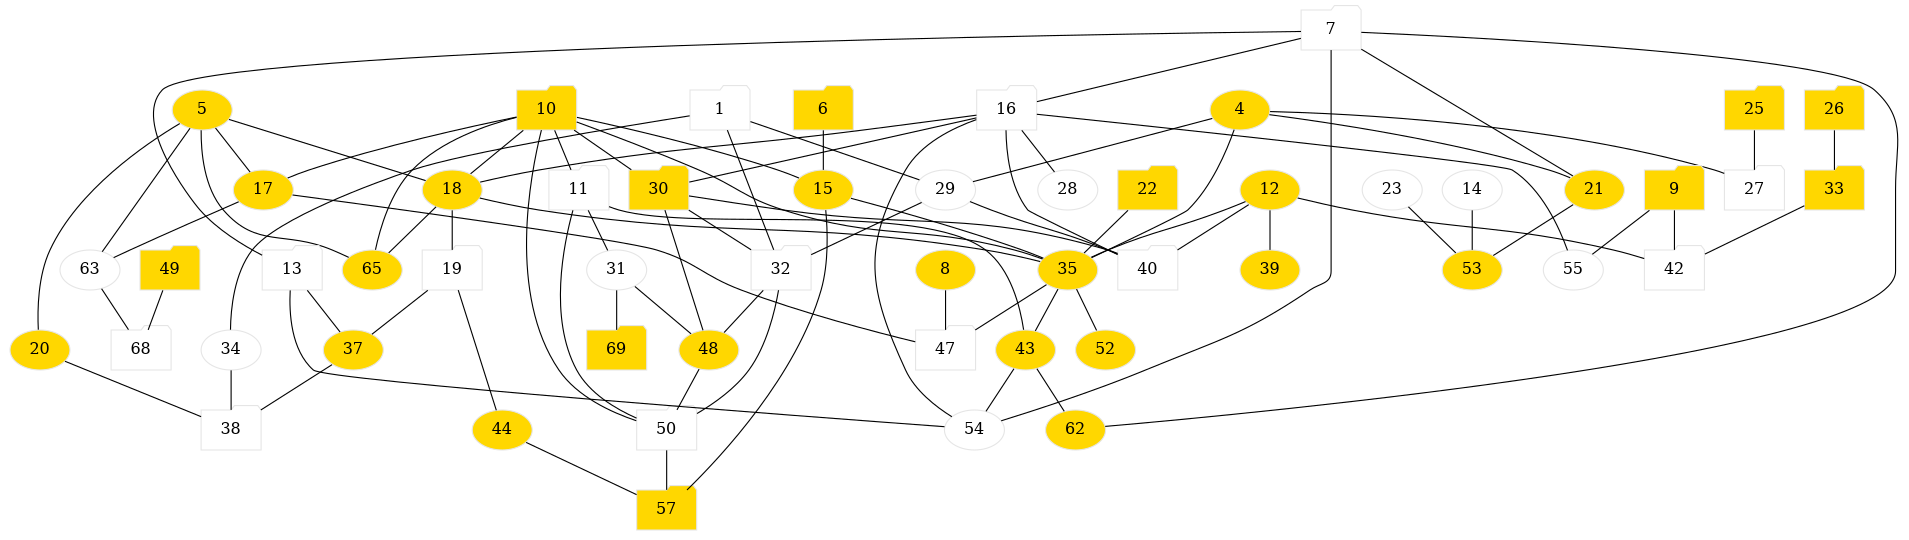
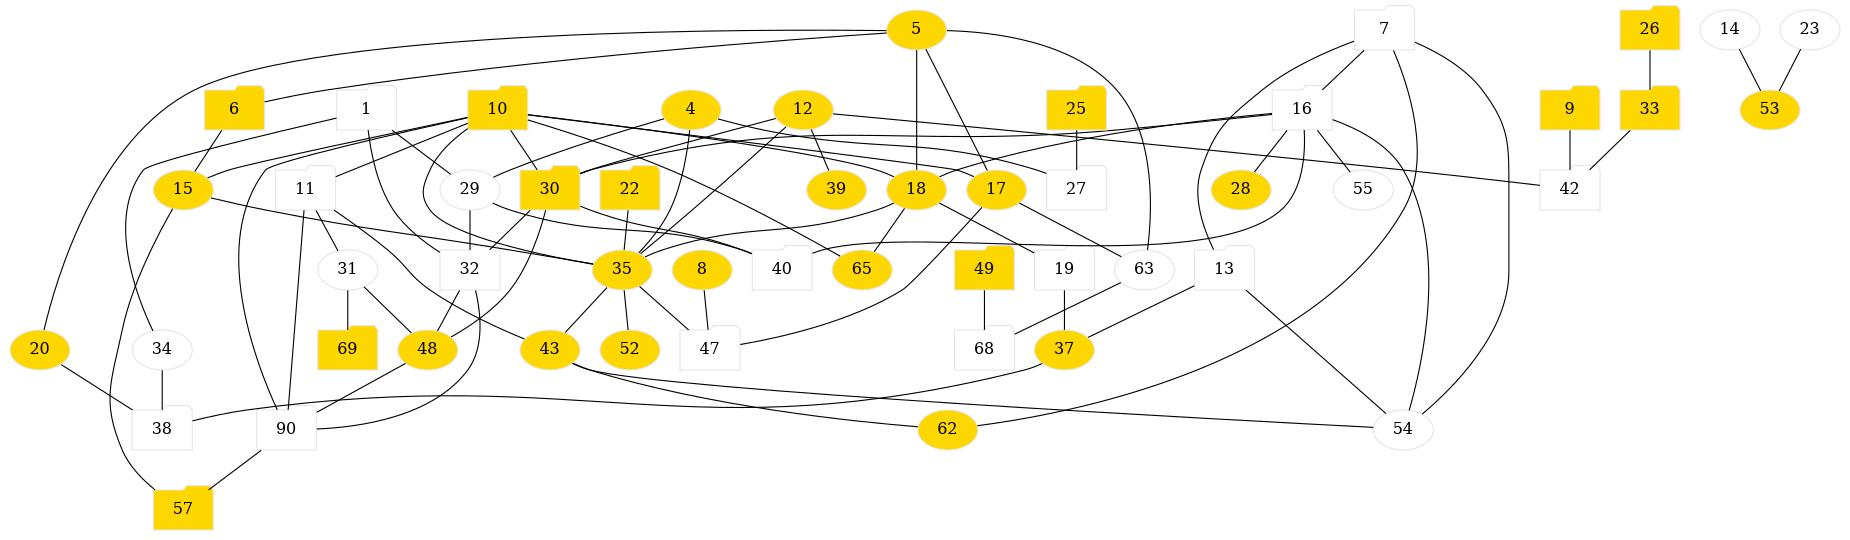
node "28": fillcolor white -> gold
node "21": removed
edge "5" -- "65": now "5" -- "6"
edge "12" -- "40": now "12" -- "30"
edge "9" -- "55": removed
node "44": removed
node "50": label "50" -> "90"
